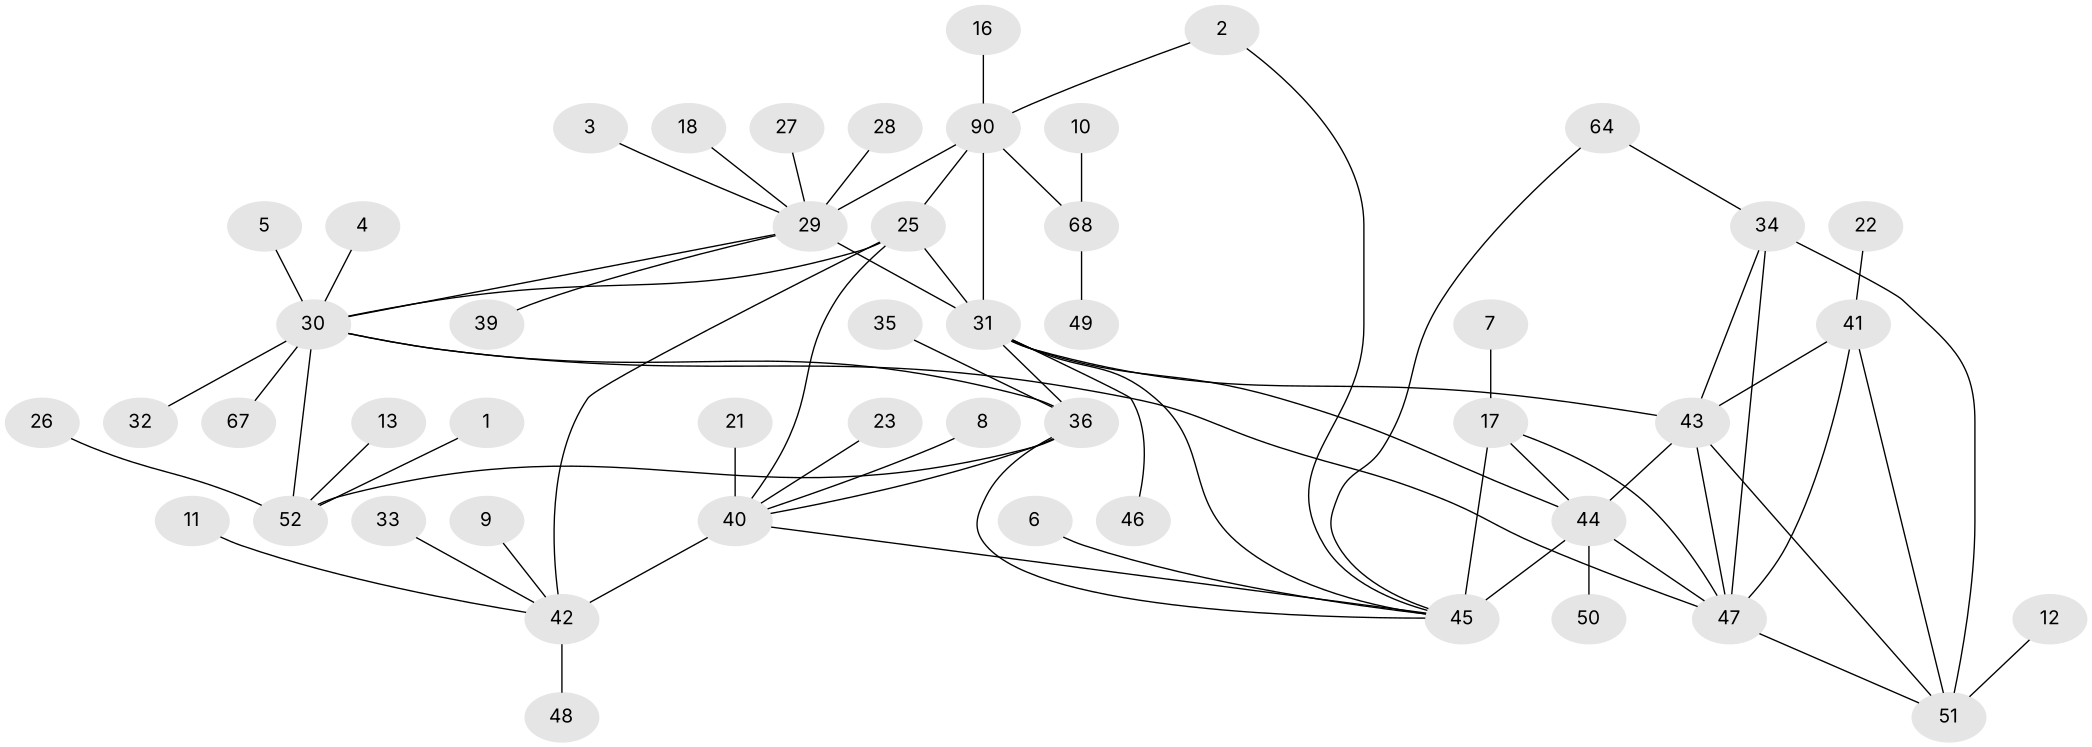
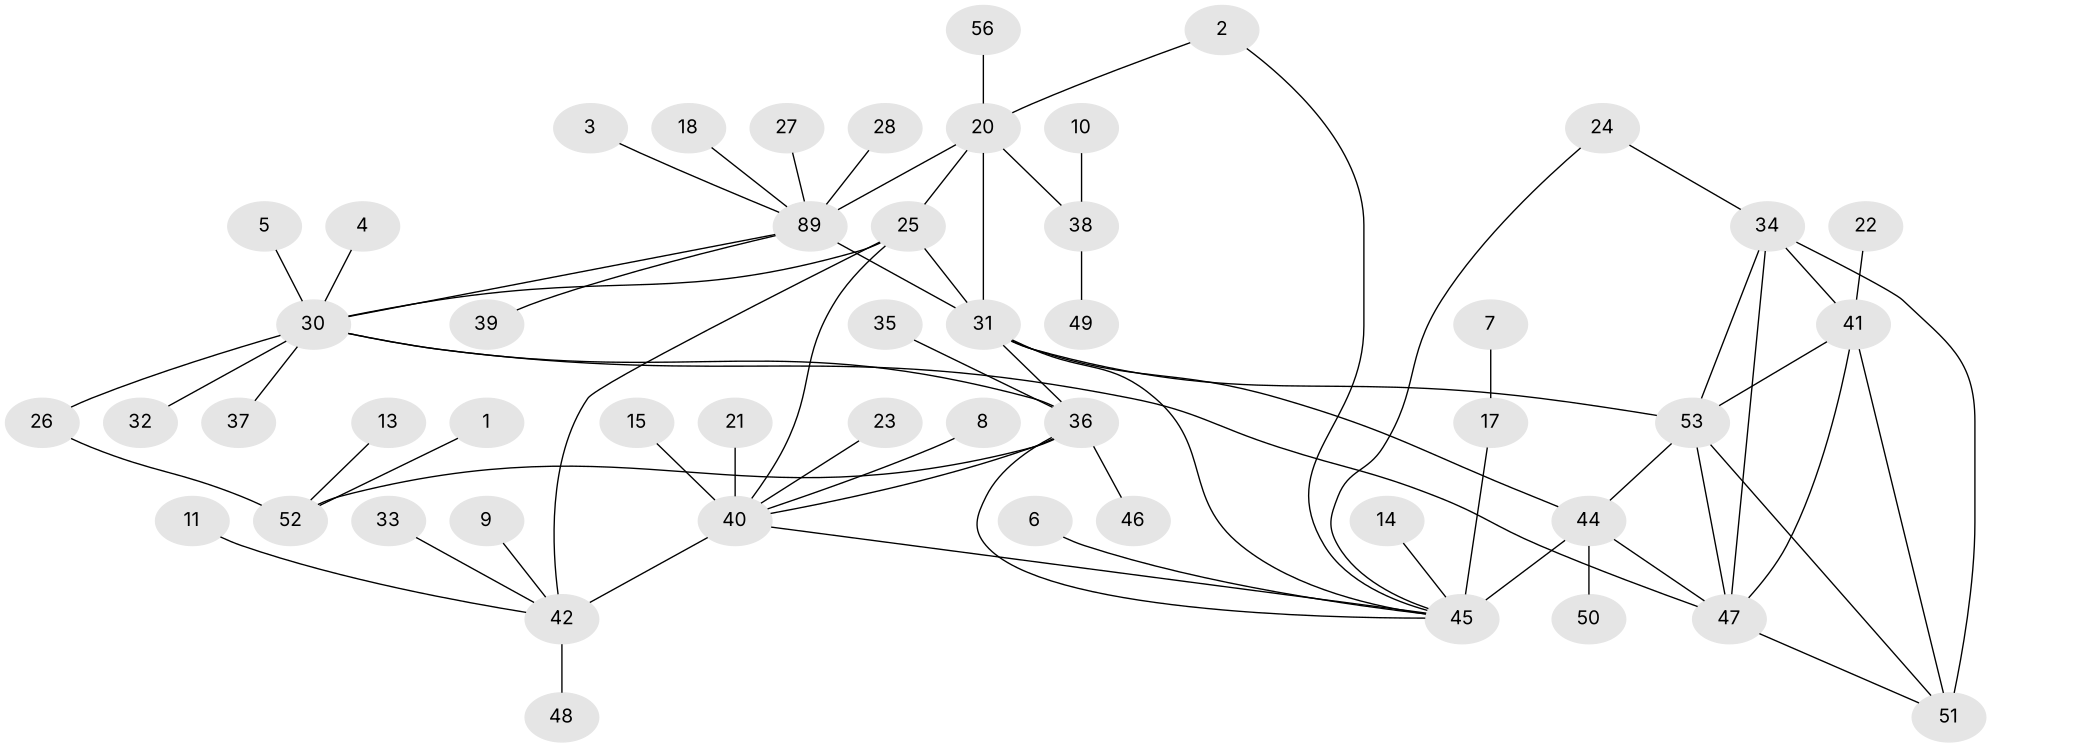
node "16": label "16" -> "56"
node "90": label "90" -> "20"
node "64": label "64" -> "24"
node "29": label "29" -> "89"
node "68": label "68" -> "38"
edge "34" -- "41": added
edge "31" -- "46": now "36" -- "46"
node "67": label "67" -> "37"
edge "30" -- "52": now "30" -- "26"
node "15": added
node "43": label "43" -> "53"
edge "17" -- "44": removed
edge "17" -- "47": removed
node "14": added
node "12": removed
